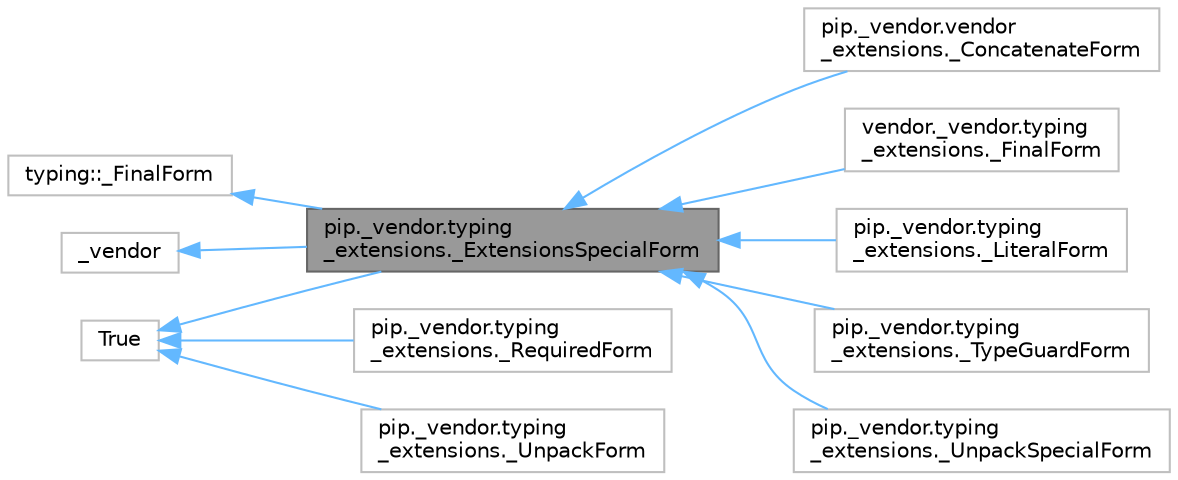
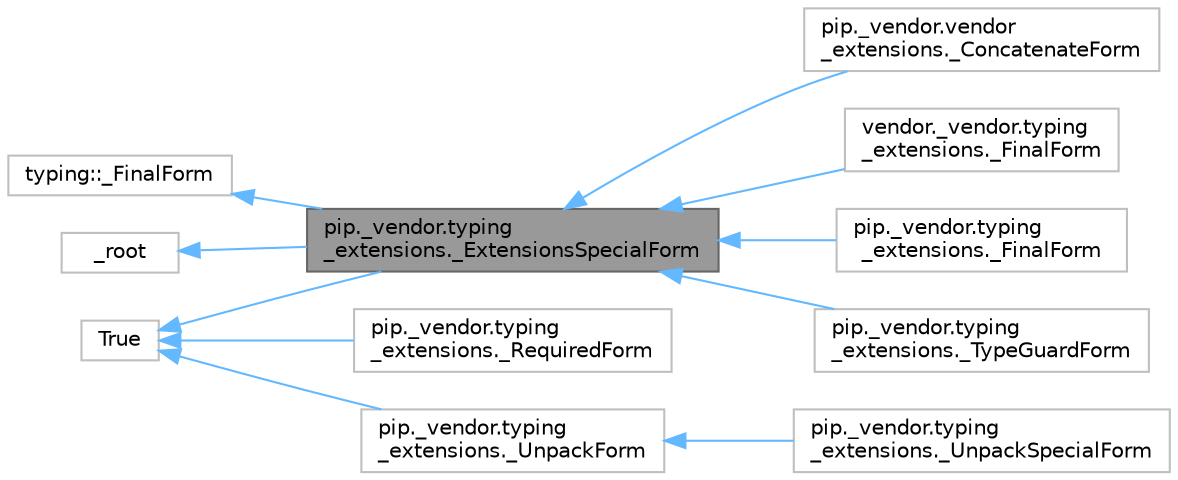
node "pip._vendor.typing _extensions._LiteralForm": label "pip._vendor.typing _extensions._LiteralForm" -> "pip._vendor.typing _extensions._FinalForm"
node "_vendor": label "_vendor" -> "_root"
edge "pip._vendor.typing _extensions._UnpackSpecialForm" -> "pip._vendor.typing _extensions._ExtensionsSpecialForm": now "pip._vendor.typing _extensions._UnpackSpecialForm" -> "pip._vendor.typing _extensions._UnpackForm"
